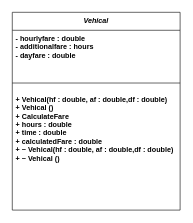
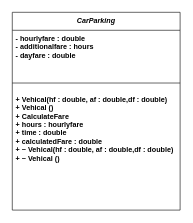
node "Vehical": label "Vehical" -> "CarParking"
node "+ Vehical(hf : double, af : double,df : double) + Vehical () + CalculateFare + hours : double + time : double + calculatedFare : double + ~ Vehical(hf : double, af : double,df : double) + ~ Vehical ()": label "+ Vehical(hf : double, af : double,df : double) + Vehical () + CalculateFare + hours : double + time : double + calculatedFare : double + ~ Vehical(hf : double, af : double,df : double) + ~ Vehical ()" -> "+ Vehical(hf : double, af : double,df : double) + Vehical () + CalculateFare + hours : hourlyfare + time : double + calculatedFare : double + ~ Vehical(hf : double, af : double,df : double) + ~ Vehical ()"
